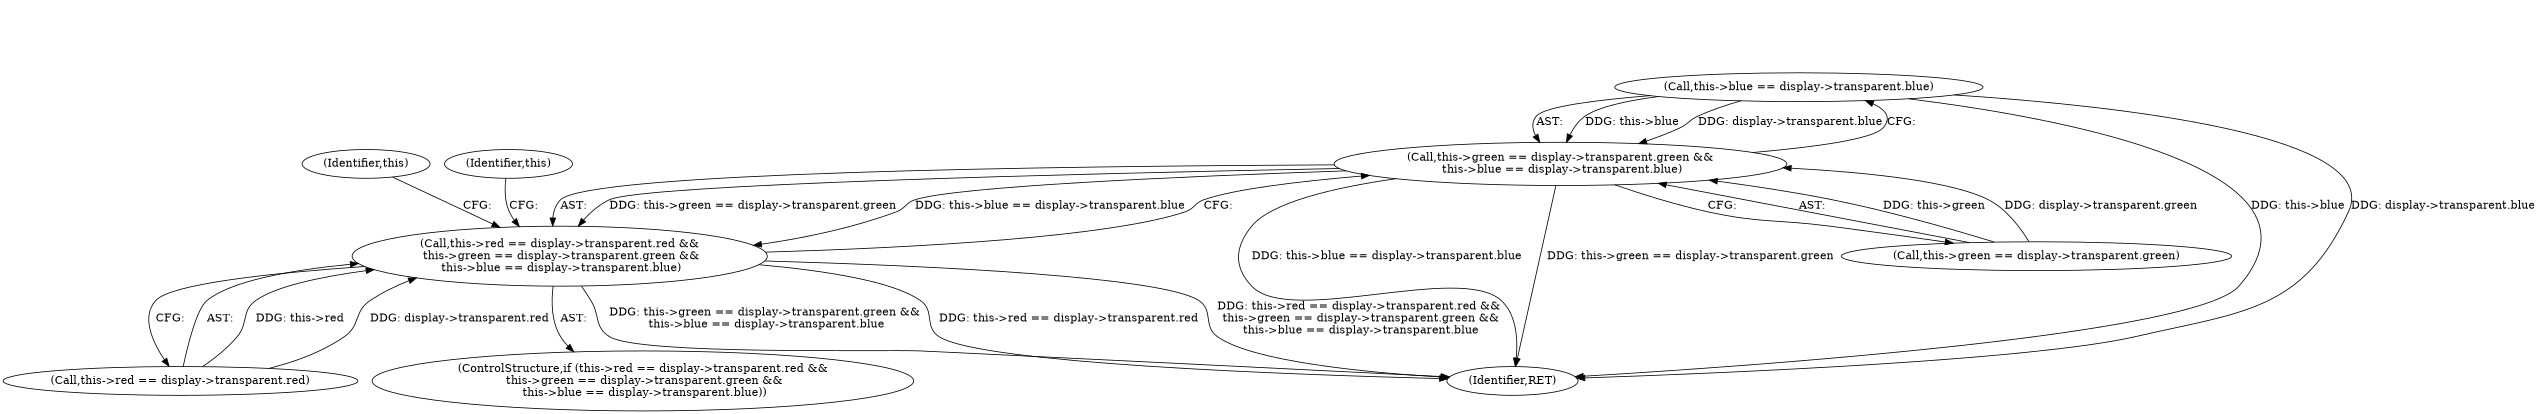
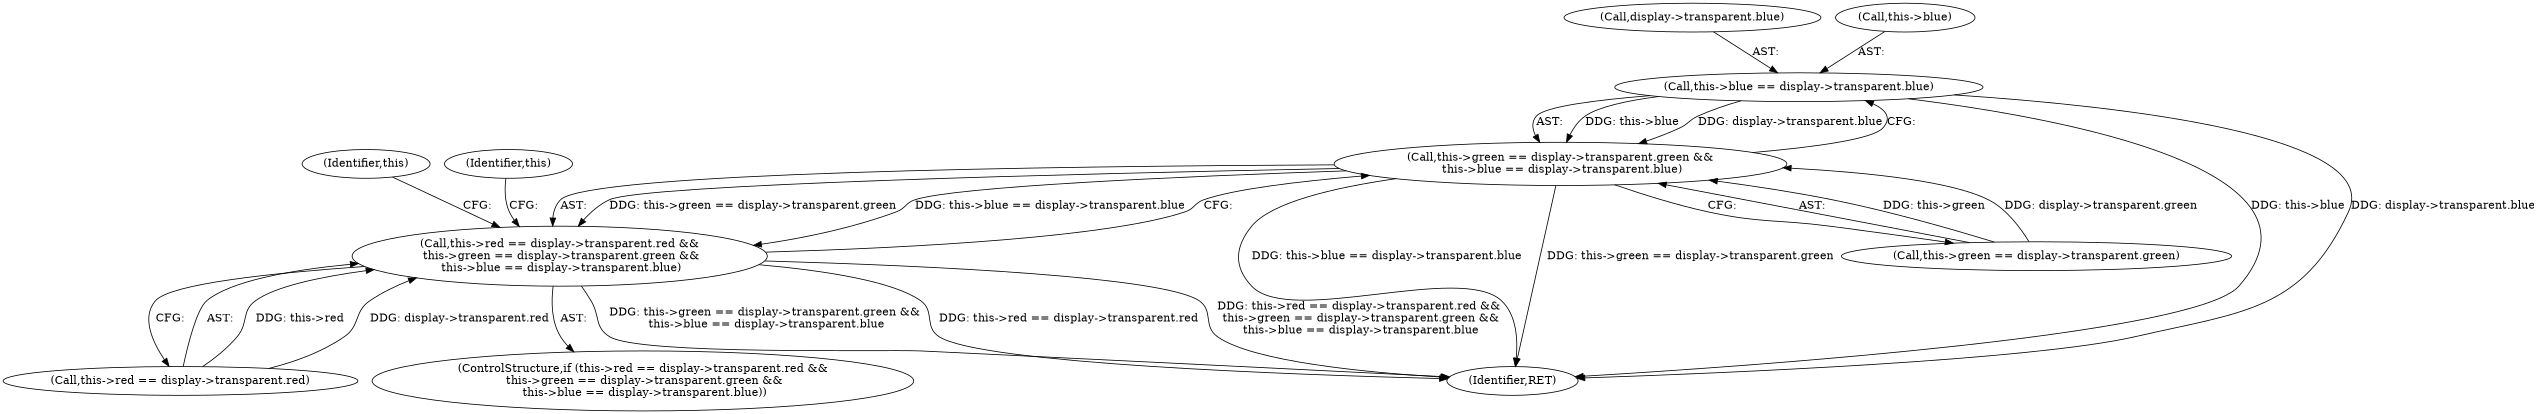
node "(Call,display->transparent.blue)": added
node "(Call,this->blue)": added
